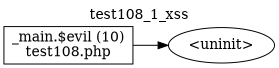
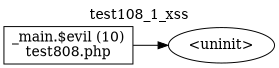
node "_main.$evil (10) test108.php": label "_main.$evil (10) test108.php" -> "_main.$evil (10) test808.php"
